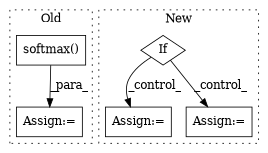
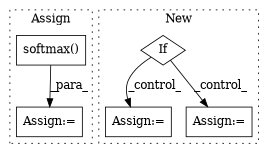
cluster "Old": label "Old" -> "Assign"
